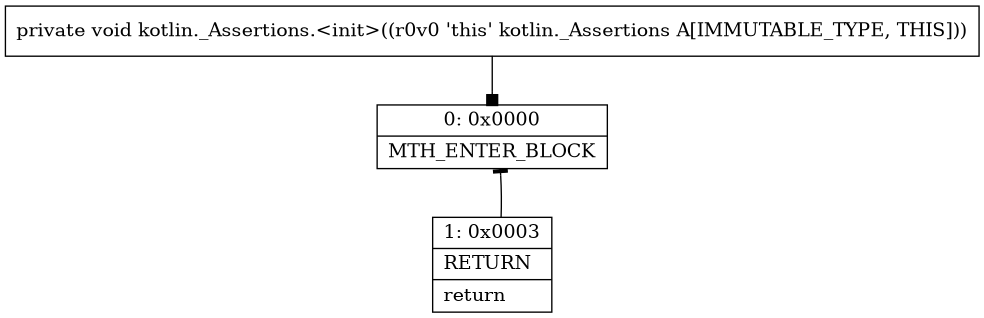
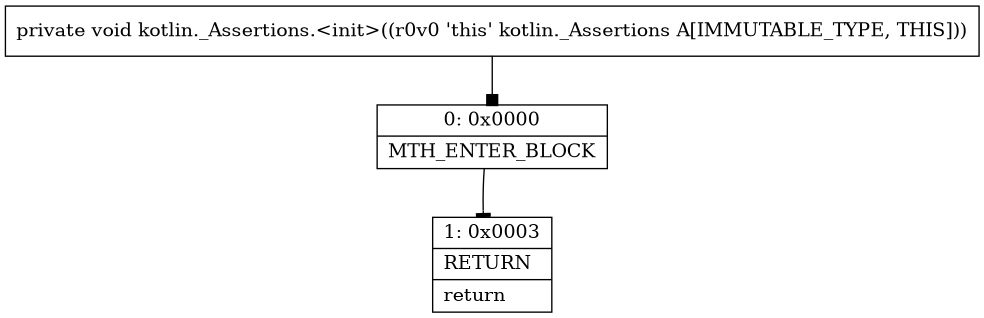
edge "1: 0x0003" -> "0: 0x0000": reversed
